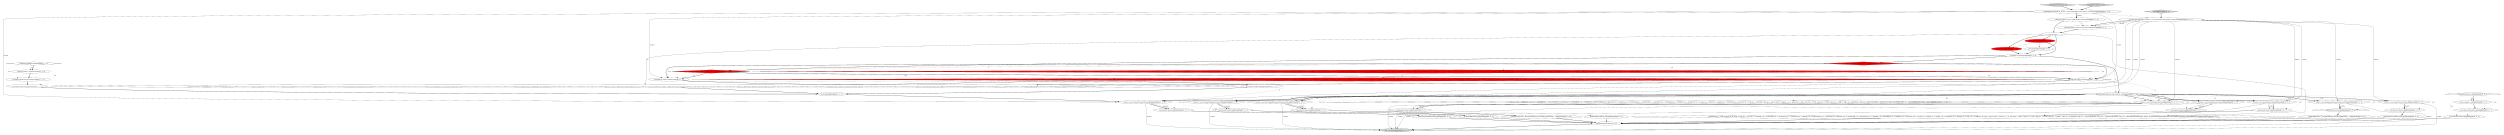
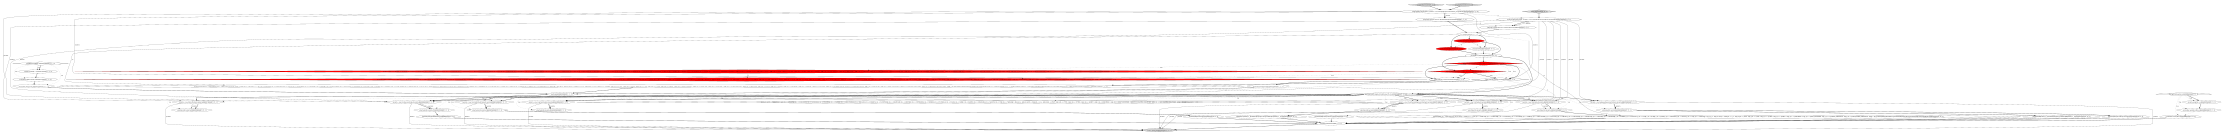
node "enterOuterAlt(_localctx,6)@@@56@@@['0', '0', '1']": shape diamond -> ellipse
edge "enterOuterAlt(_localctx,2)@@@18@@@['0', '0', '1']" -> "{setState(557)extractExpression()}@@@19@@@['0', '0', '1']": now "enterOuterAlt(_localctx,6)@@@56@@@['0', '0', '1']" -> "{setState(557)extractExpression()}@@@19@@@['0', '0', '1']"
